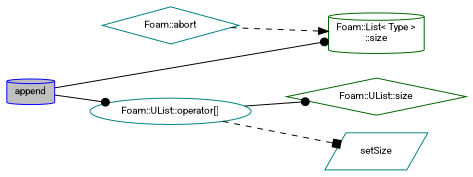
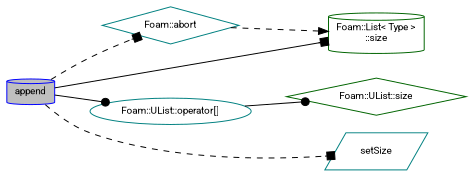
edge "append" -> "Foam::abort": added
edge "append" -> "Foam::List< Type > ::size": arrowhead dot -> box
edge "Foam::UList::operator[]" -> "setSize": now "append" -> "setSize"
